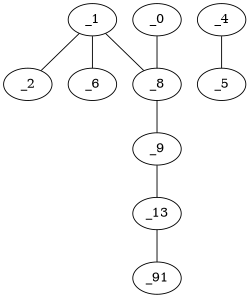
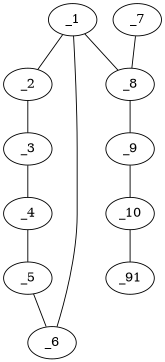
node "_0": label "_0" -> "_7"
node "_3": added
node "_13": label "_13" -> "_10"
edge "_5" -- "_6": added
